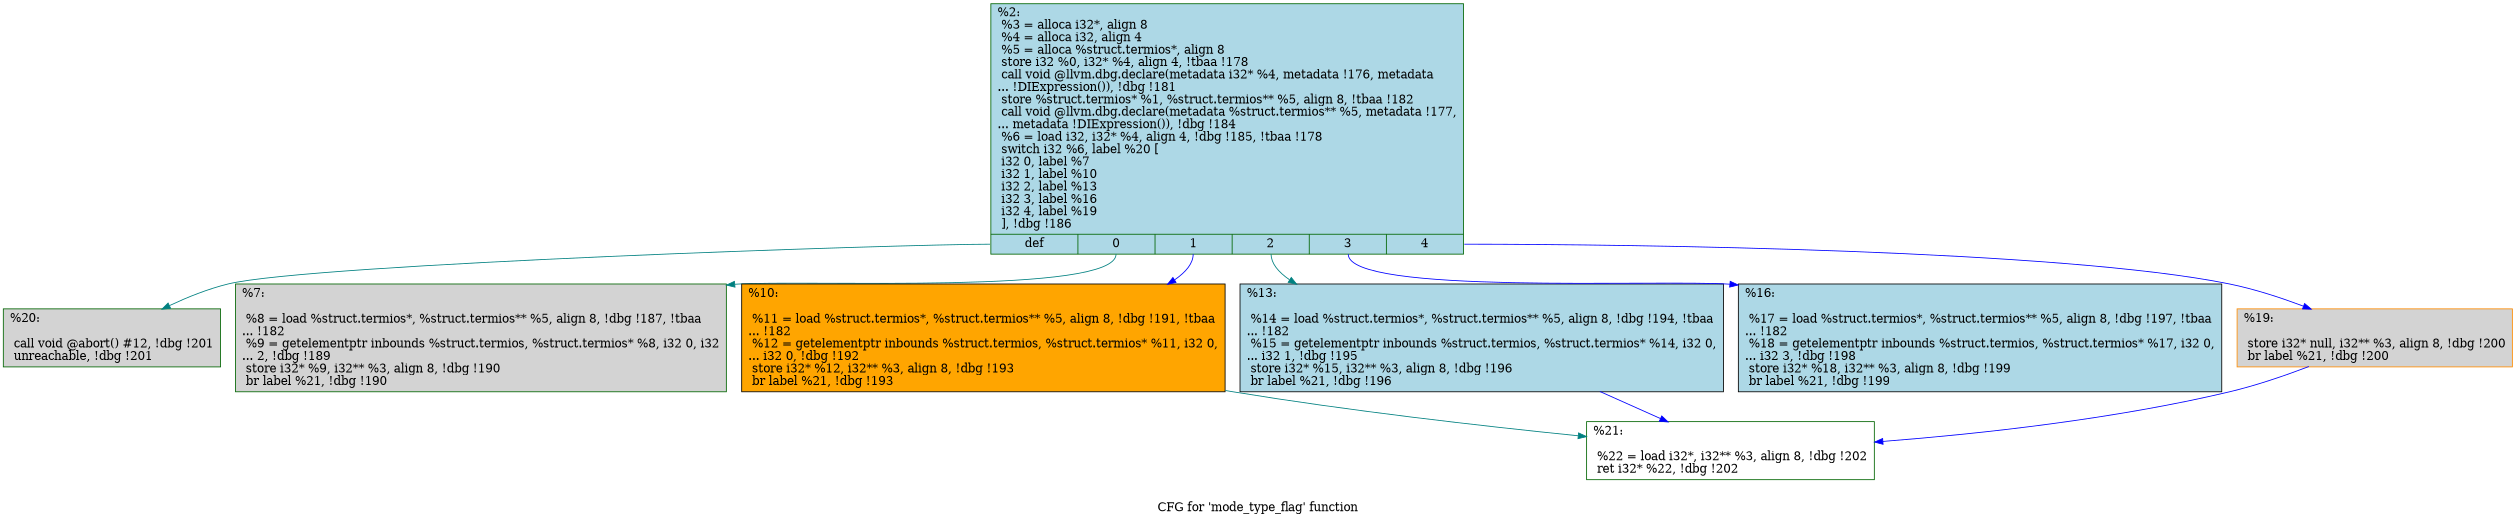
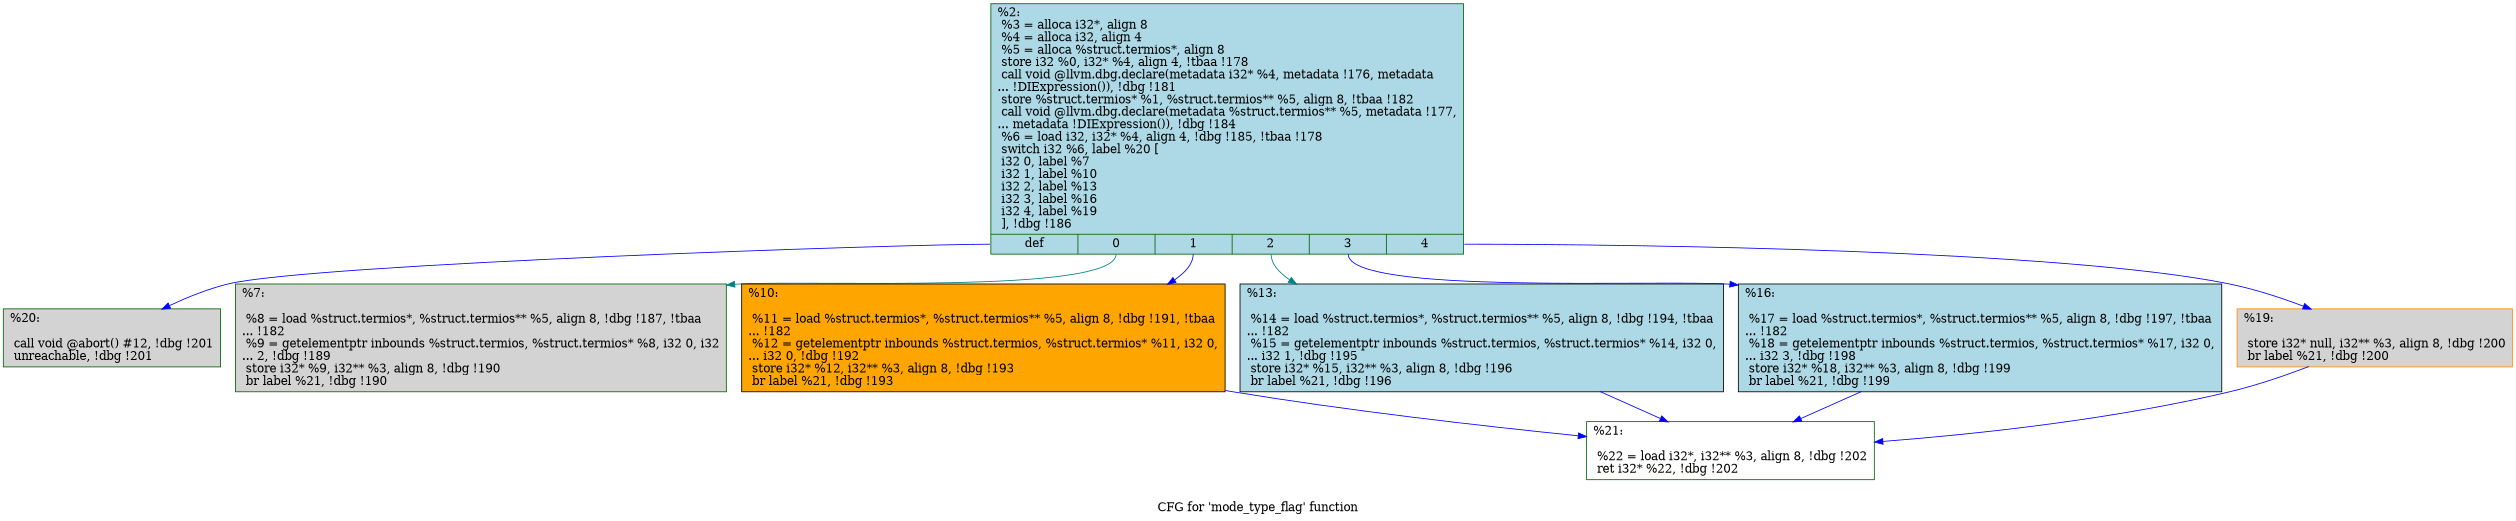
edge "%2:" -> "%20:": color teal -> blue
edge "%16:" -> "%21:": added
edge "%10:" -> "%21:": color teal -> blue
